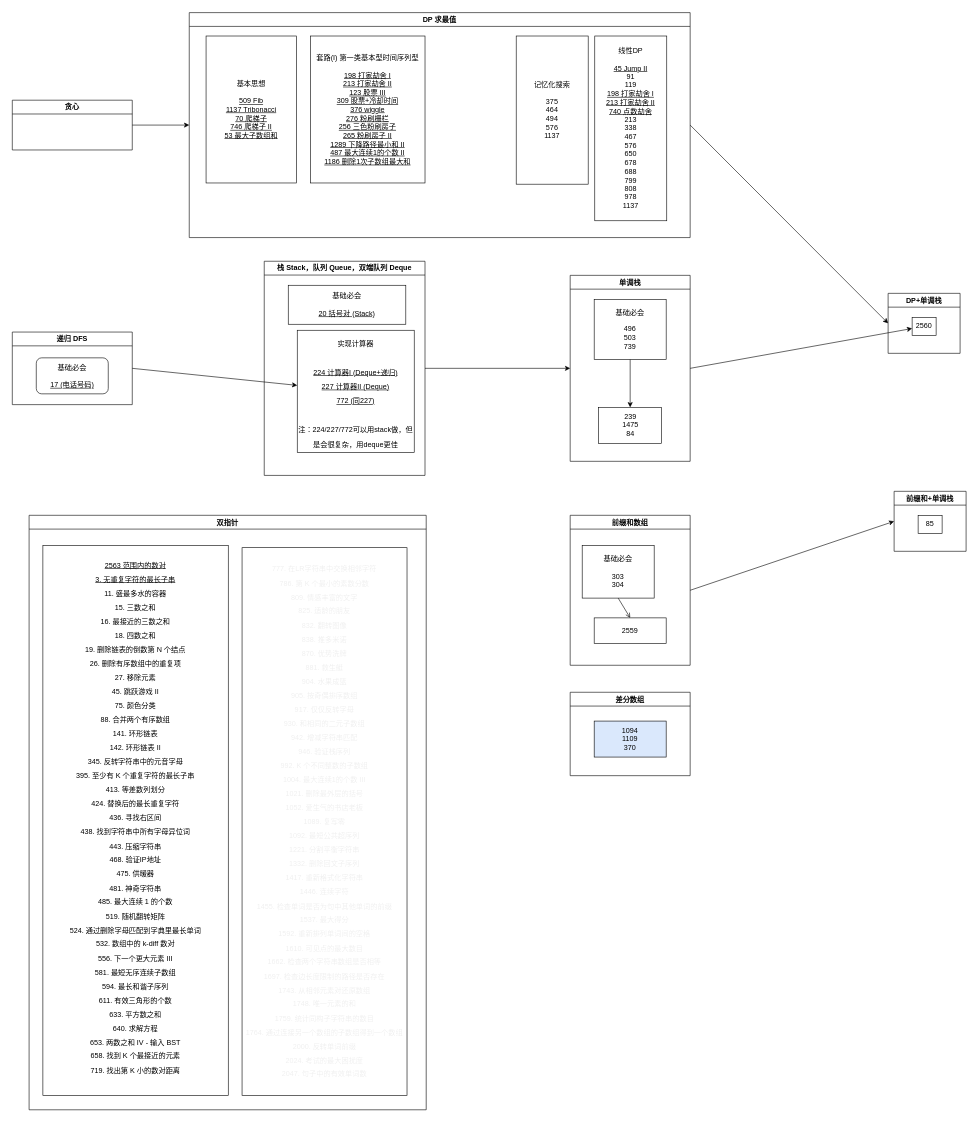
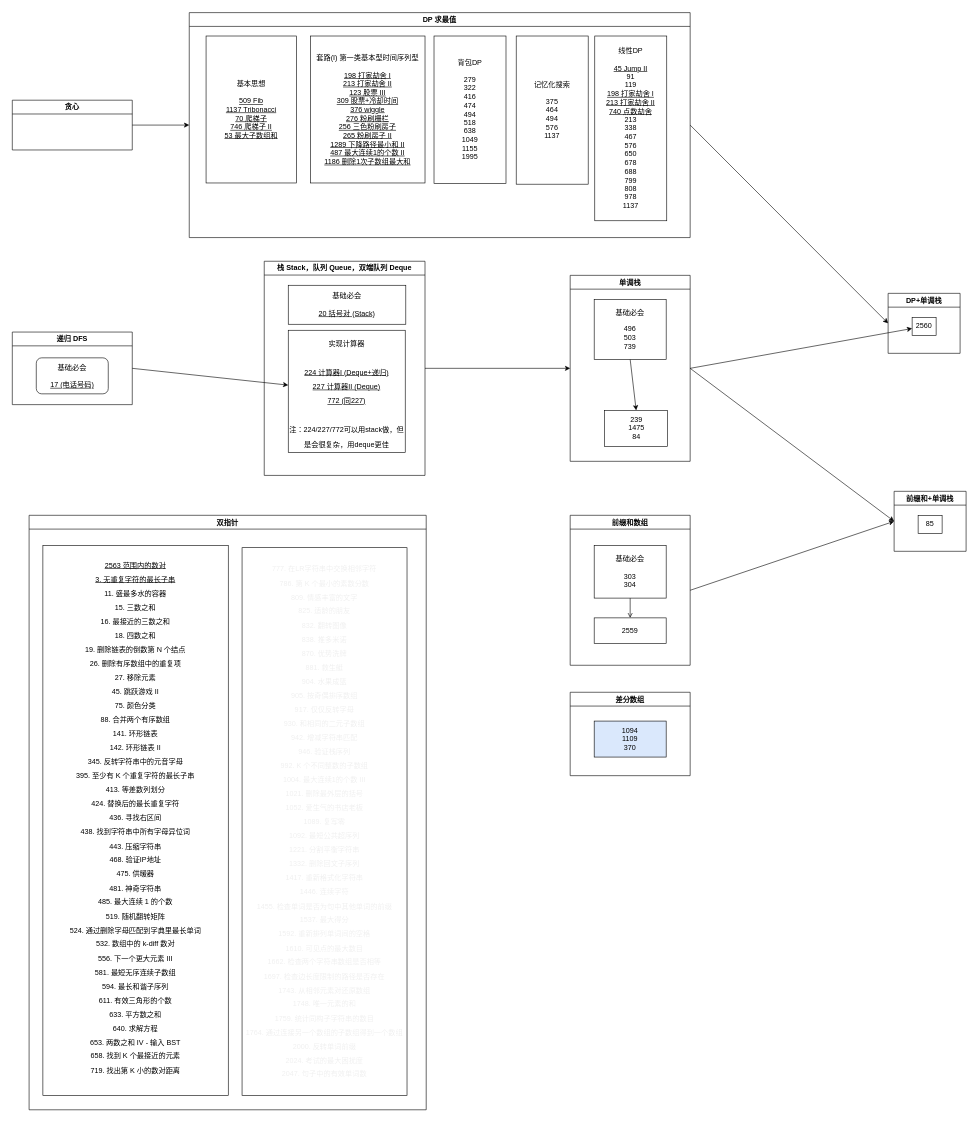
node "背包DP 279 322 416 474 494 518 638 1049 1155 1995": added
node "实现计算器 224 计算器I (Deque+递归) 227 计算器II (Deque) 772 (同227) 注：224/227/772可以用stack做，但是会很复杂，用deque更佳": moved (356, 391) -> (347, 391)
node "239 1475 84": moved (630, 425) -> (636, 428)
edge "单调栈" -> "前缀和+单调栈": added
node "基础必会 303 304": moved (618, 572) -> (630, 572)
